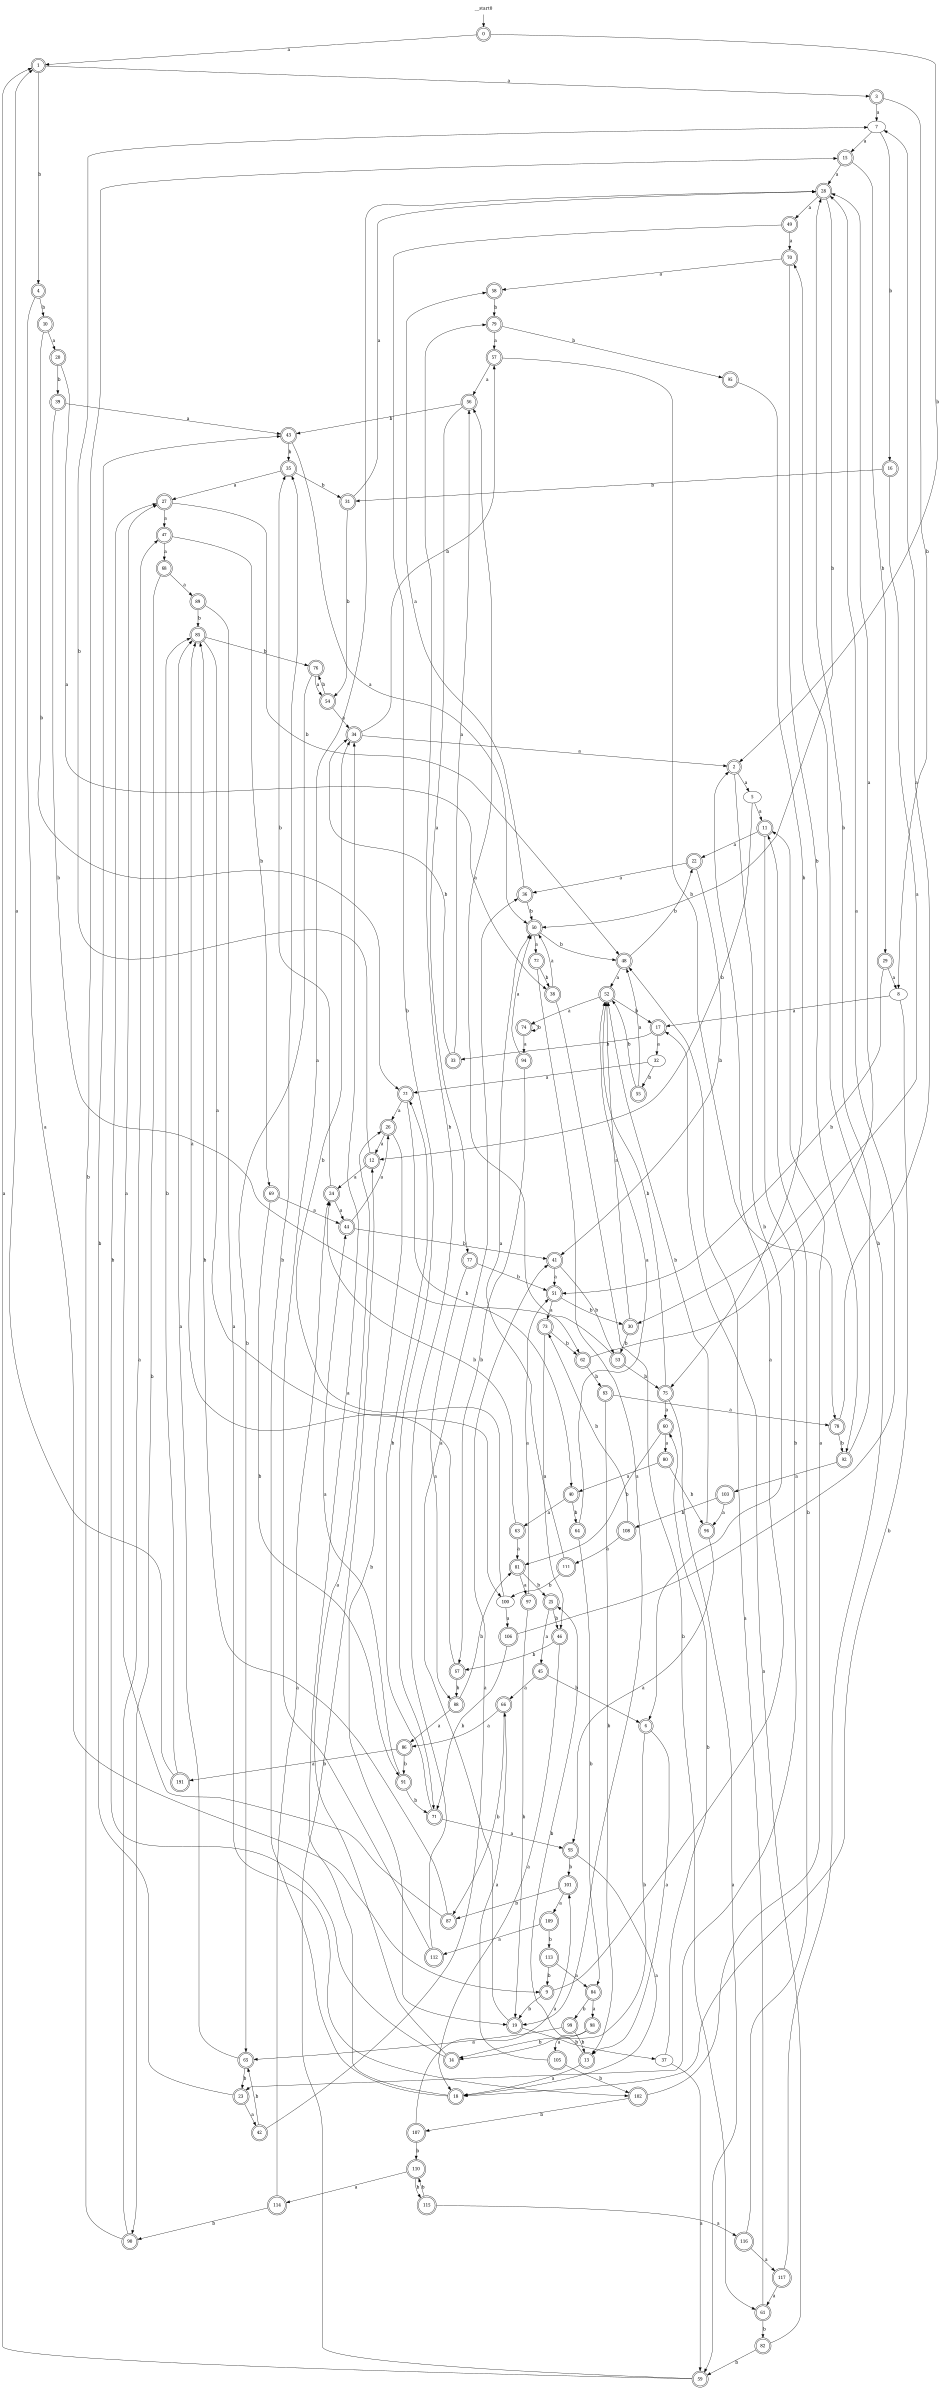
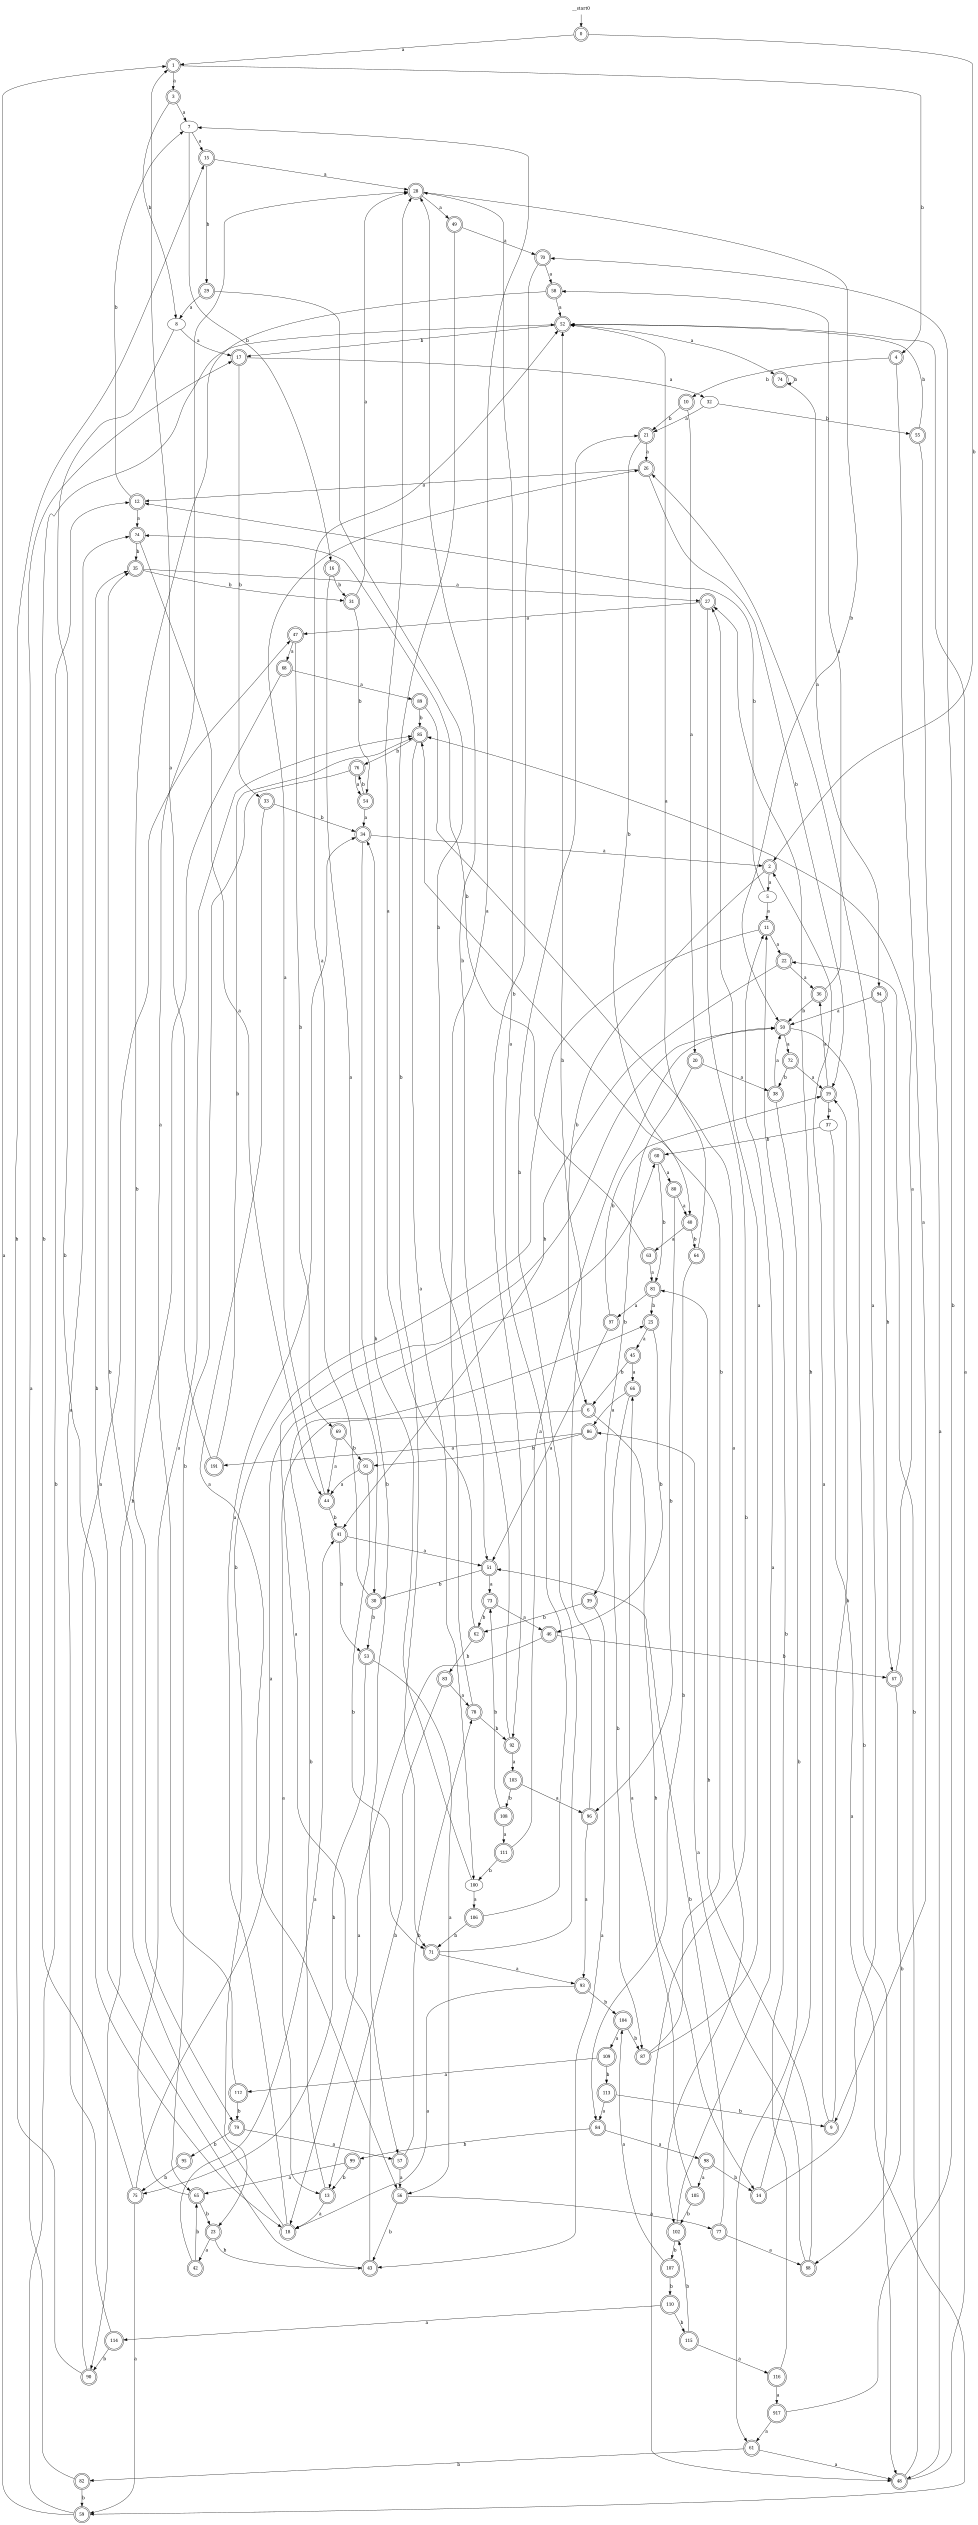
edge "58" -> "52": added, label "a"
node "101": label "101" -> "104"
edge "115" -> "110": now "115" -> "102"
node "117": label "117" -> "917"
